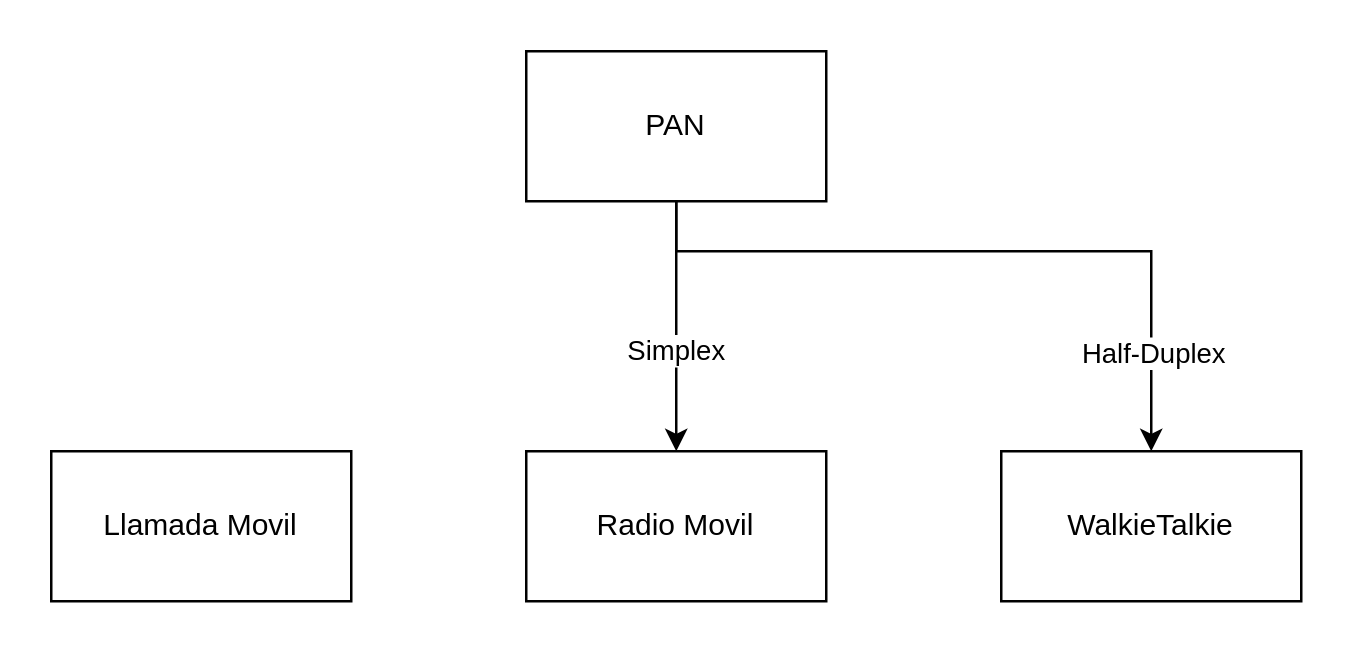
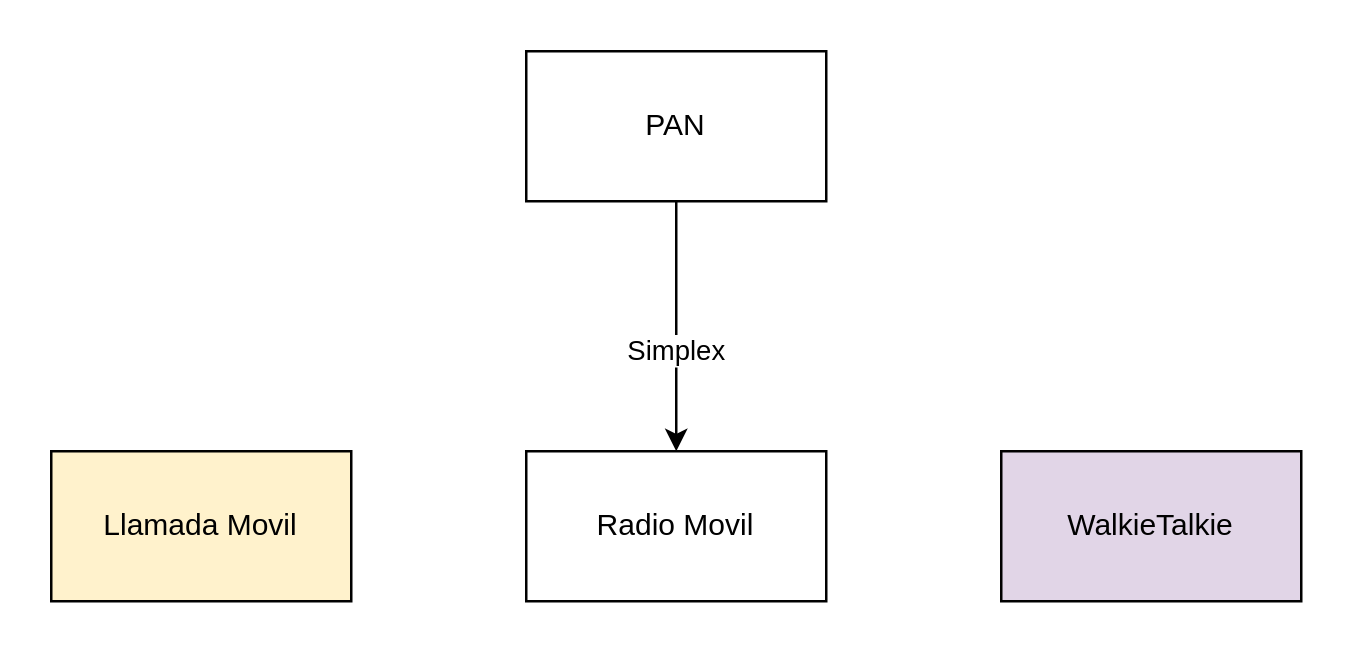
edge "PAN" -> "WalkieTalkie": removed, label "Half-Duplex"
node "Llamada Movil": fillcolor #ffffff -> #fff2cc
node "WalkieTalkie": fillcolor #ffffff -> #e1d5e7
